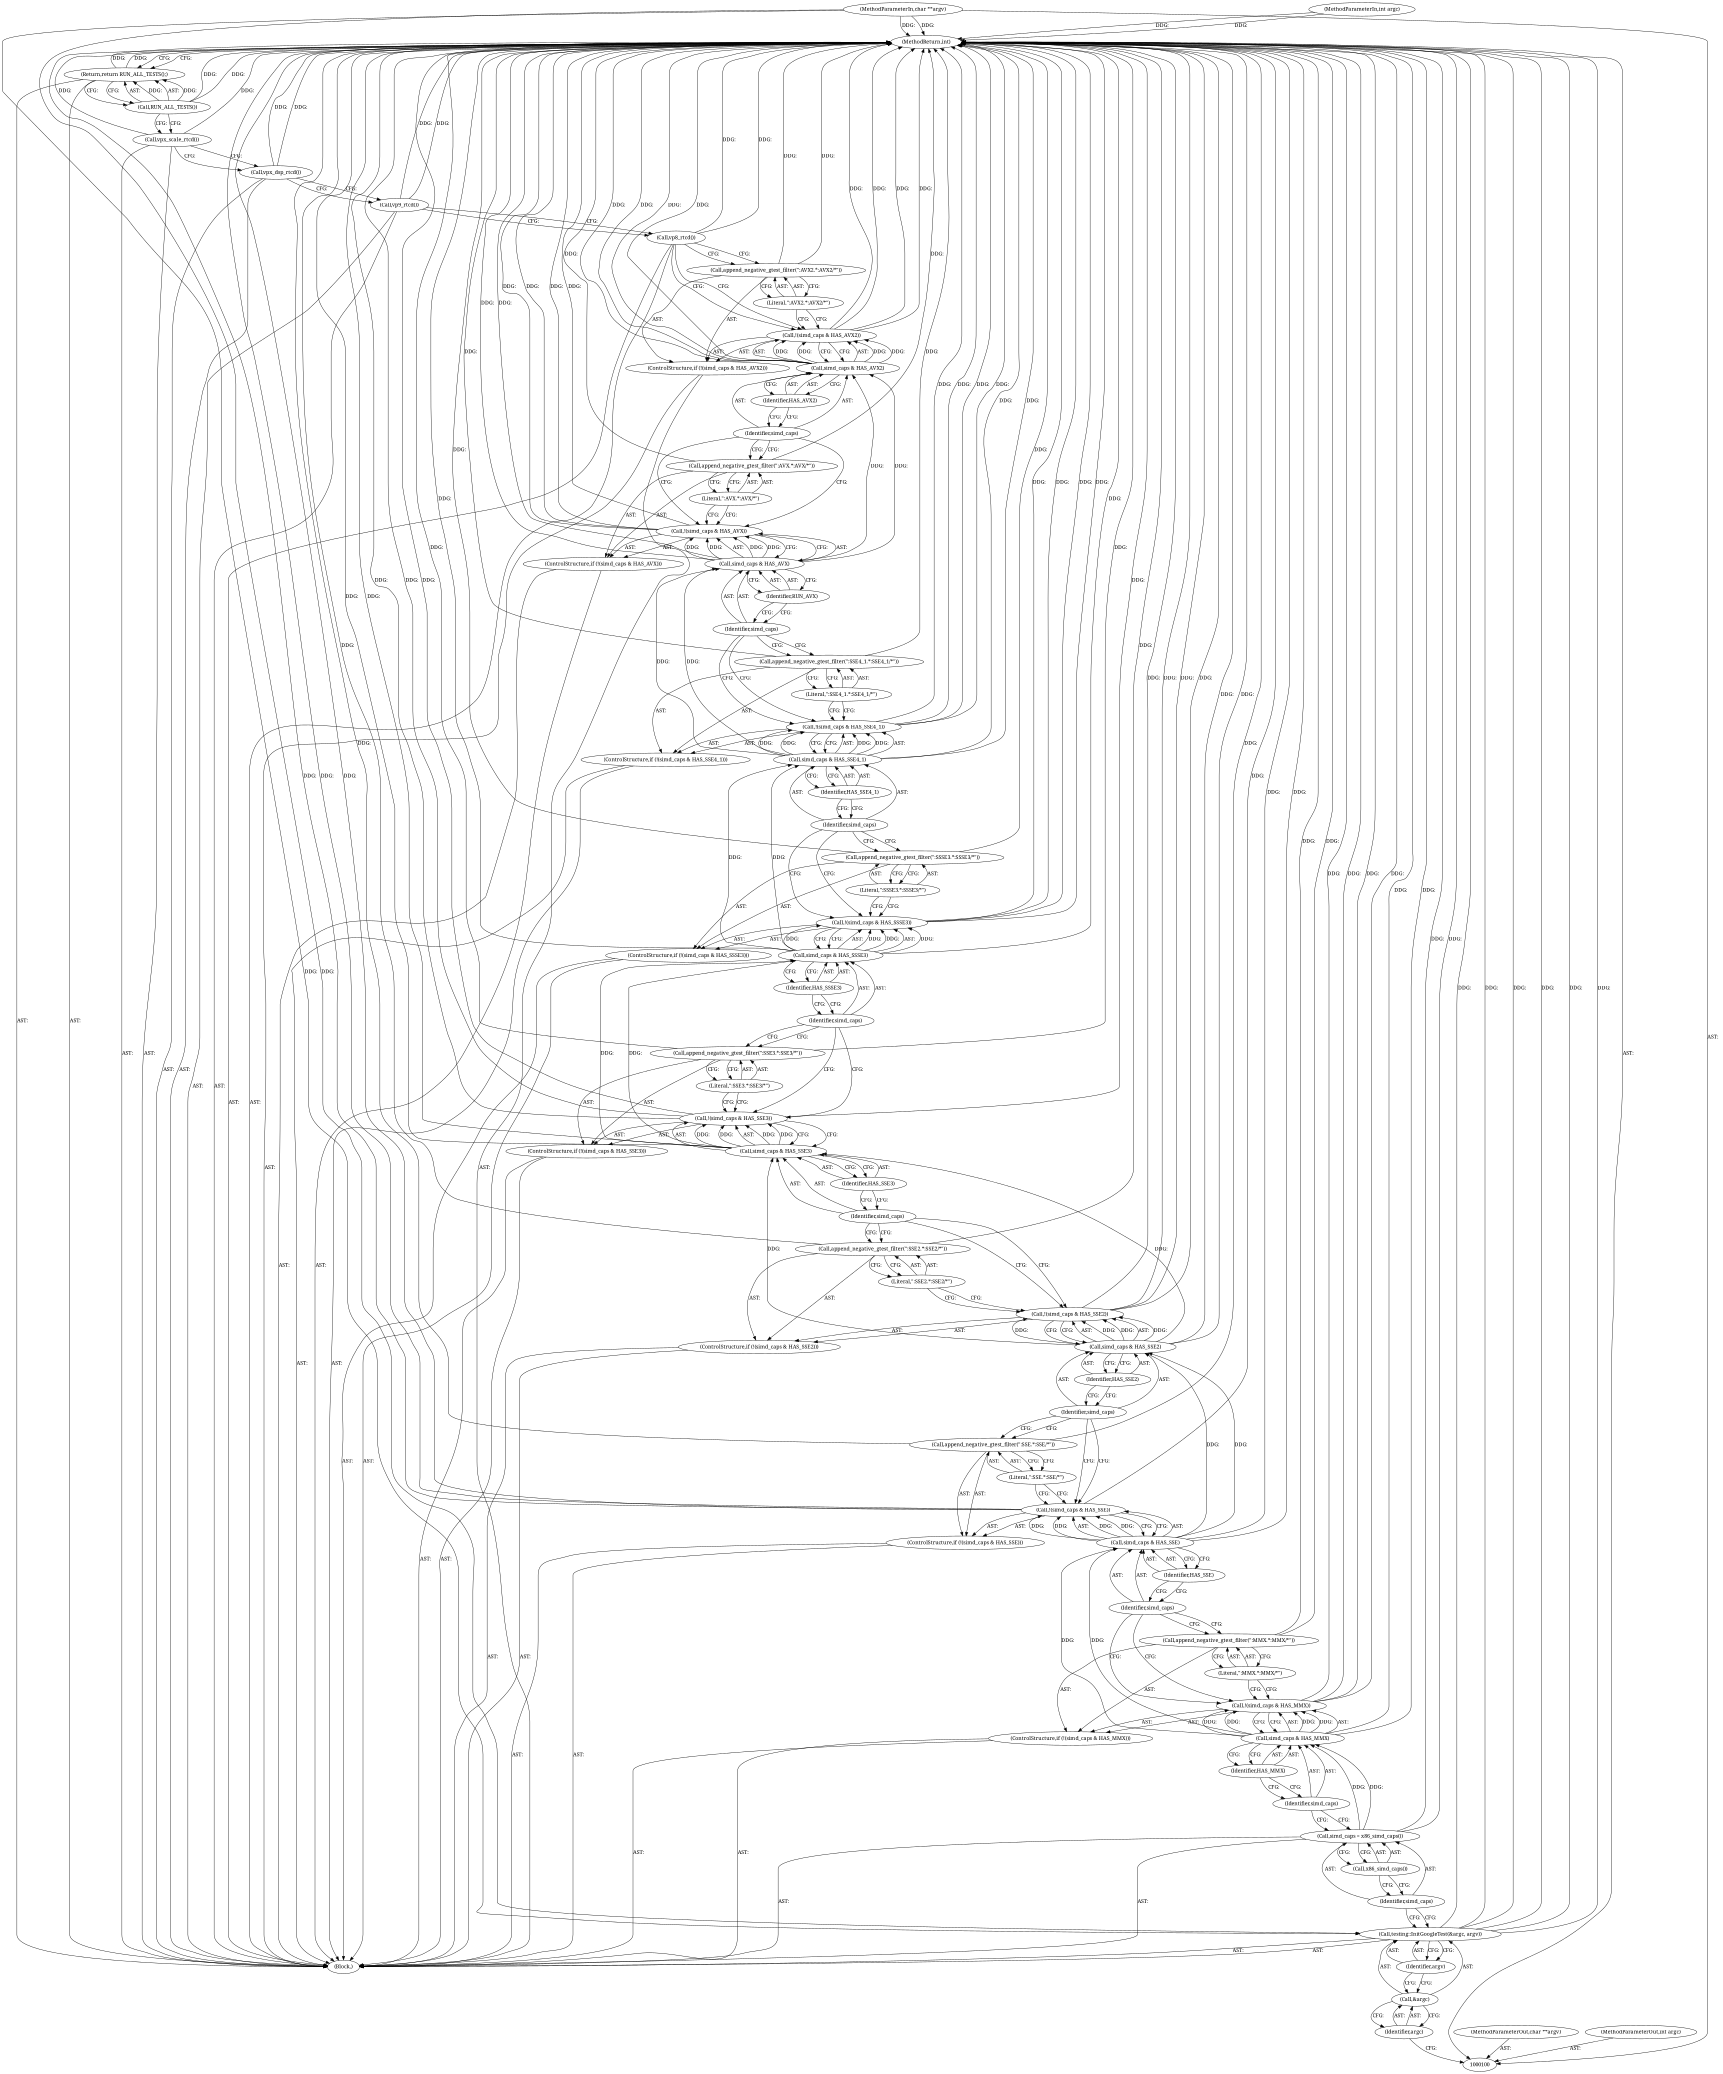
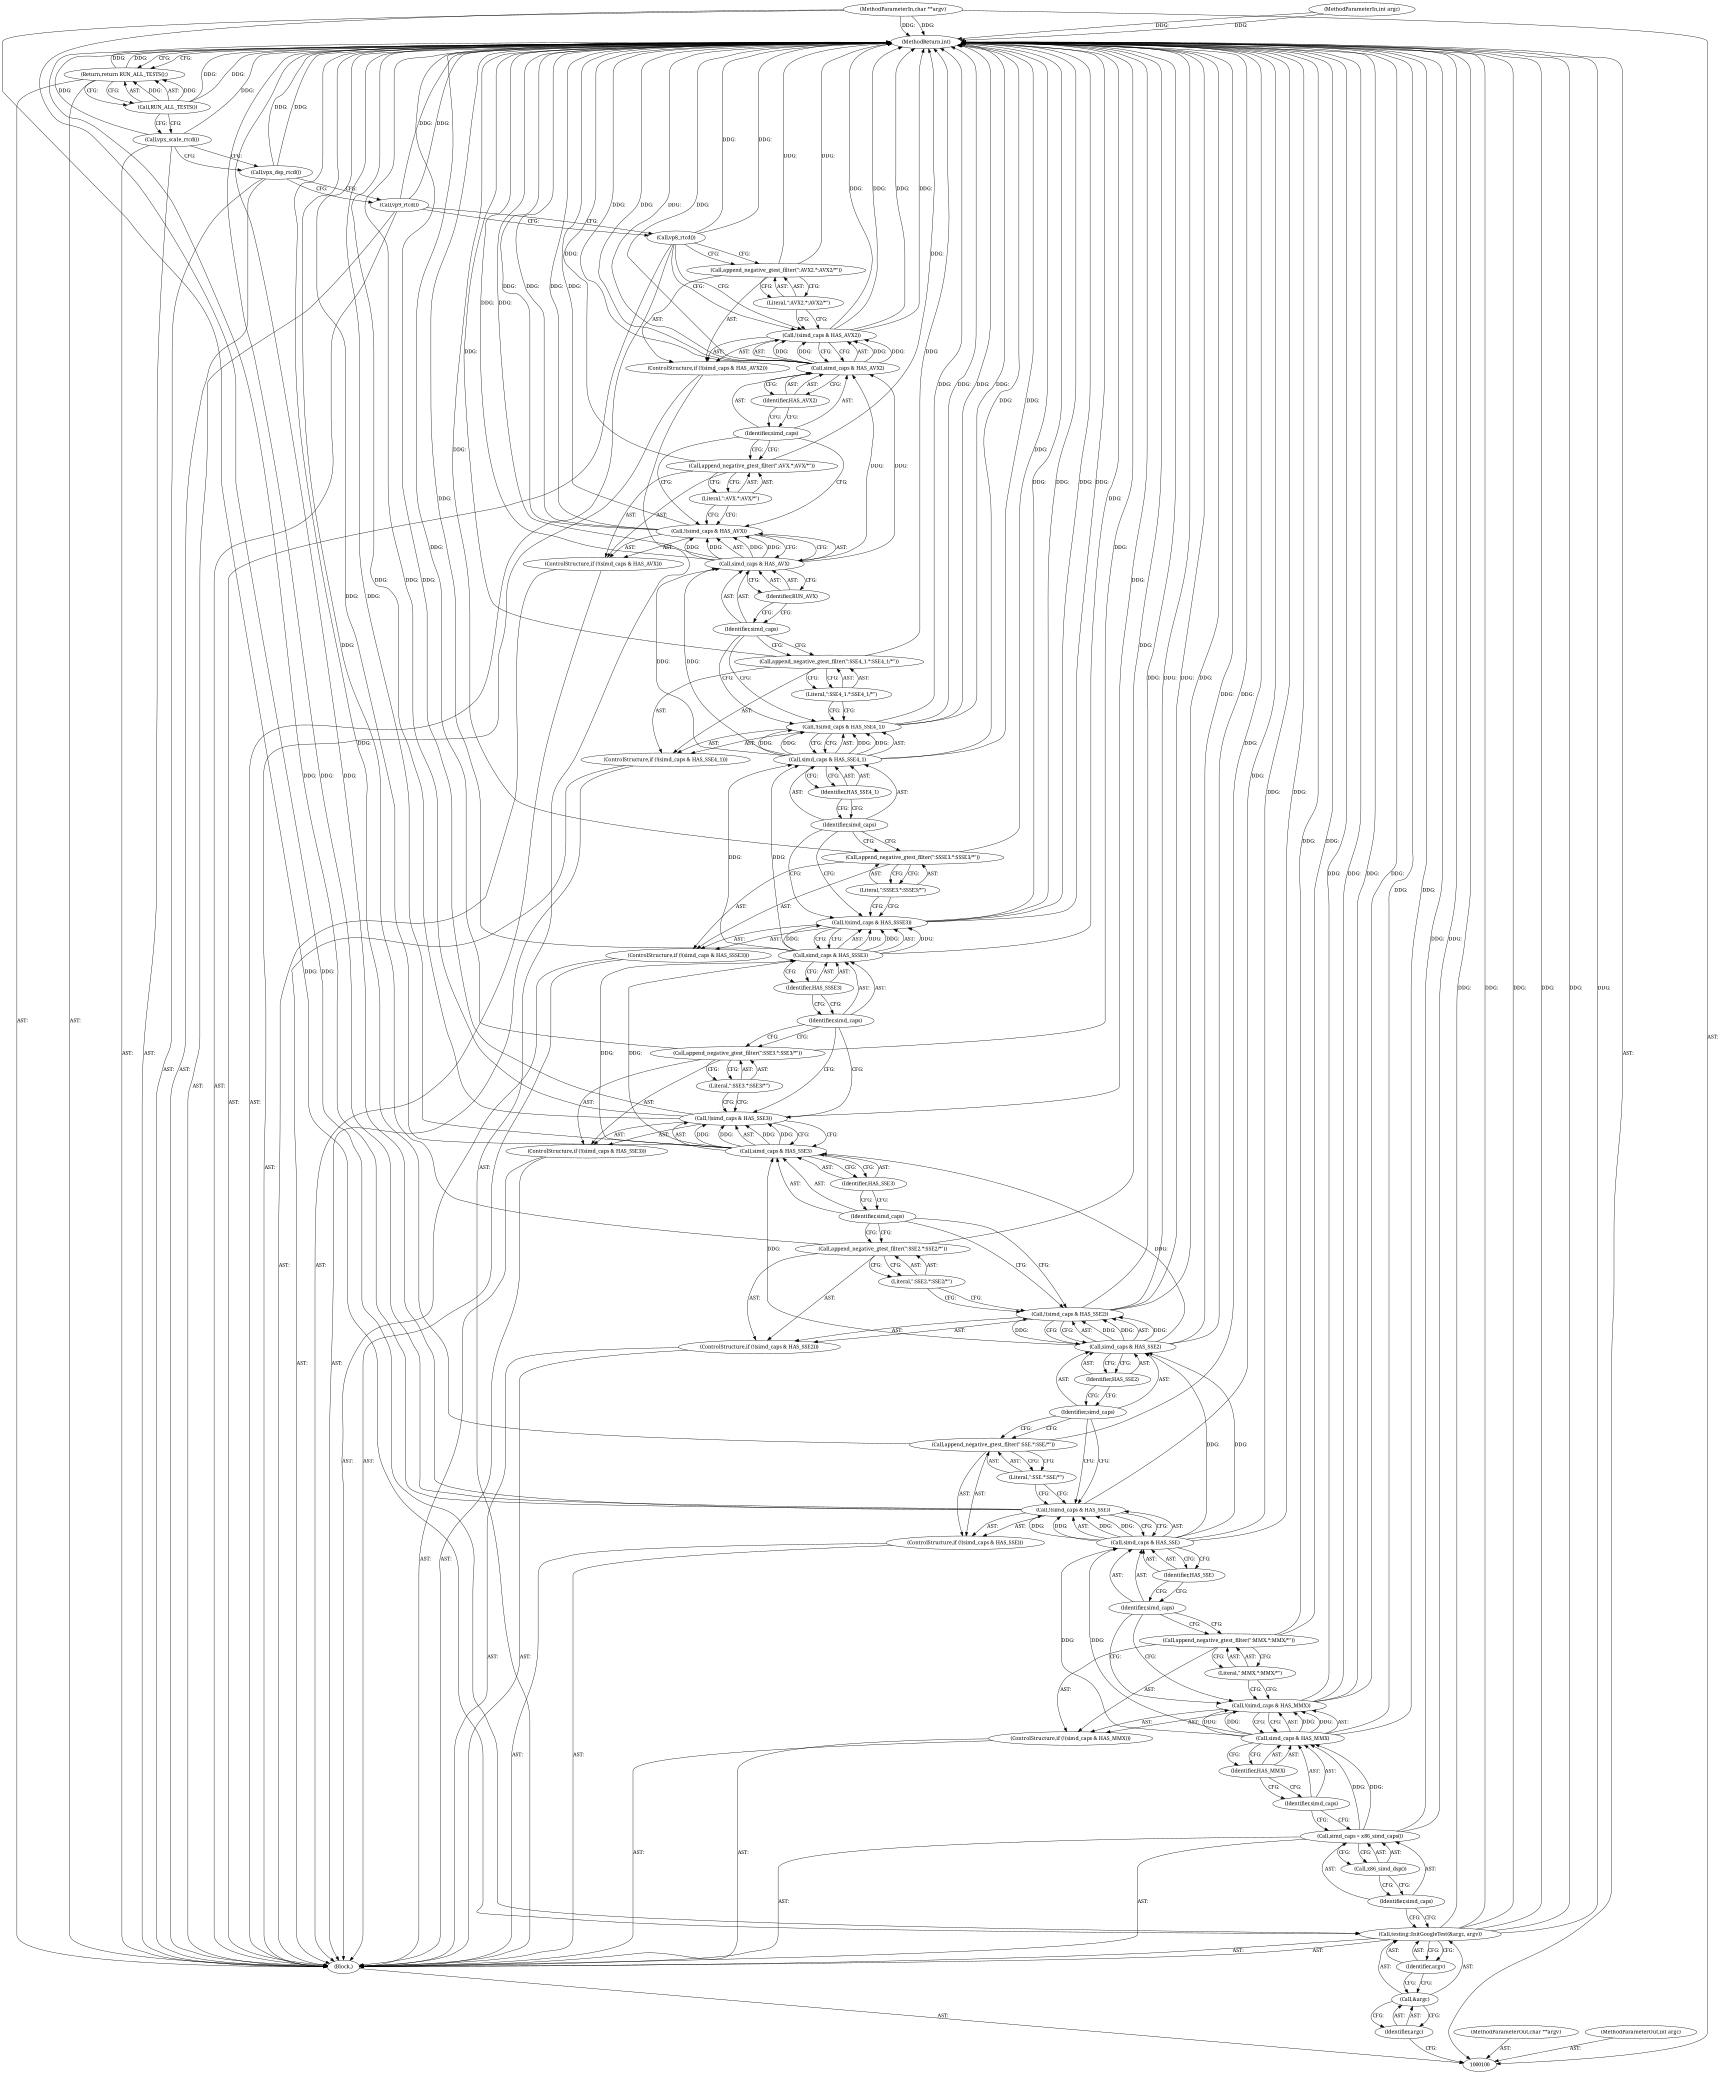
node "(Call,x86_simd_caps())": label "(Call,x86_simd_caps())" -> "(Call,x86_simd_dsp())"
edge "(Block,)" -> "1000100": added, label "AST:"
